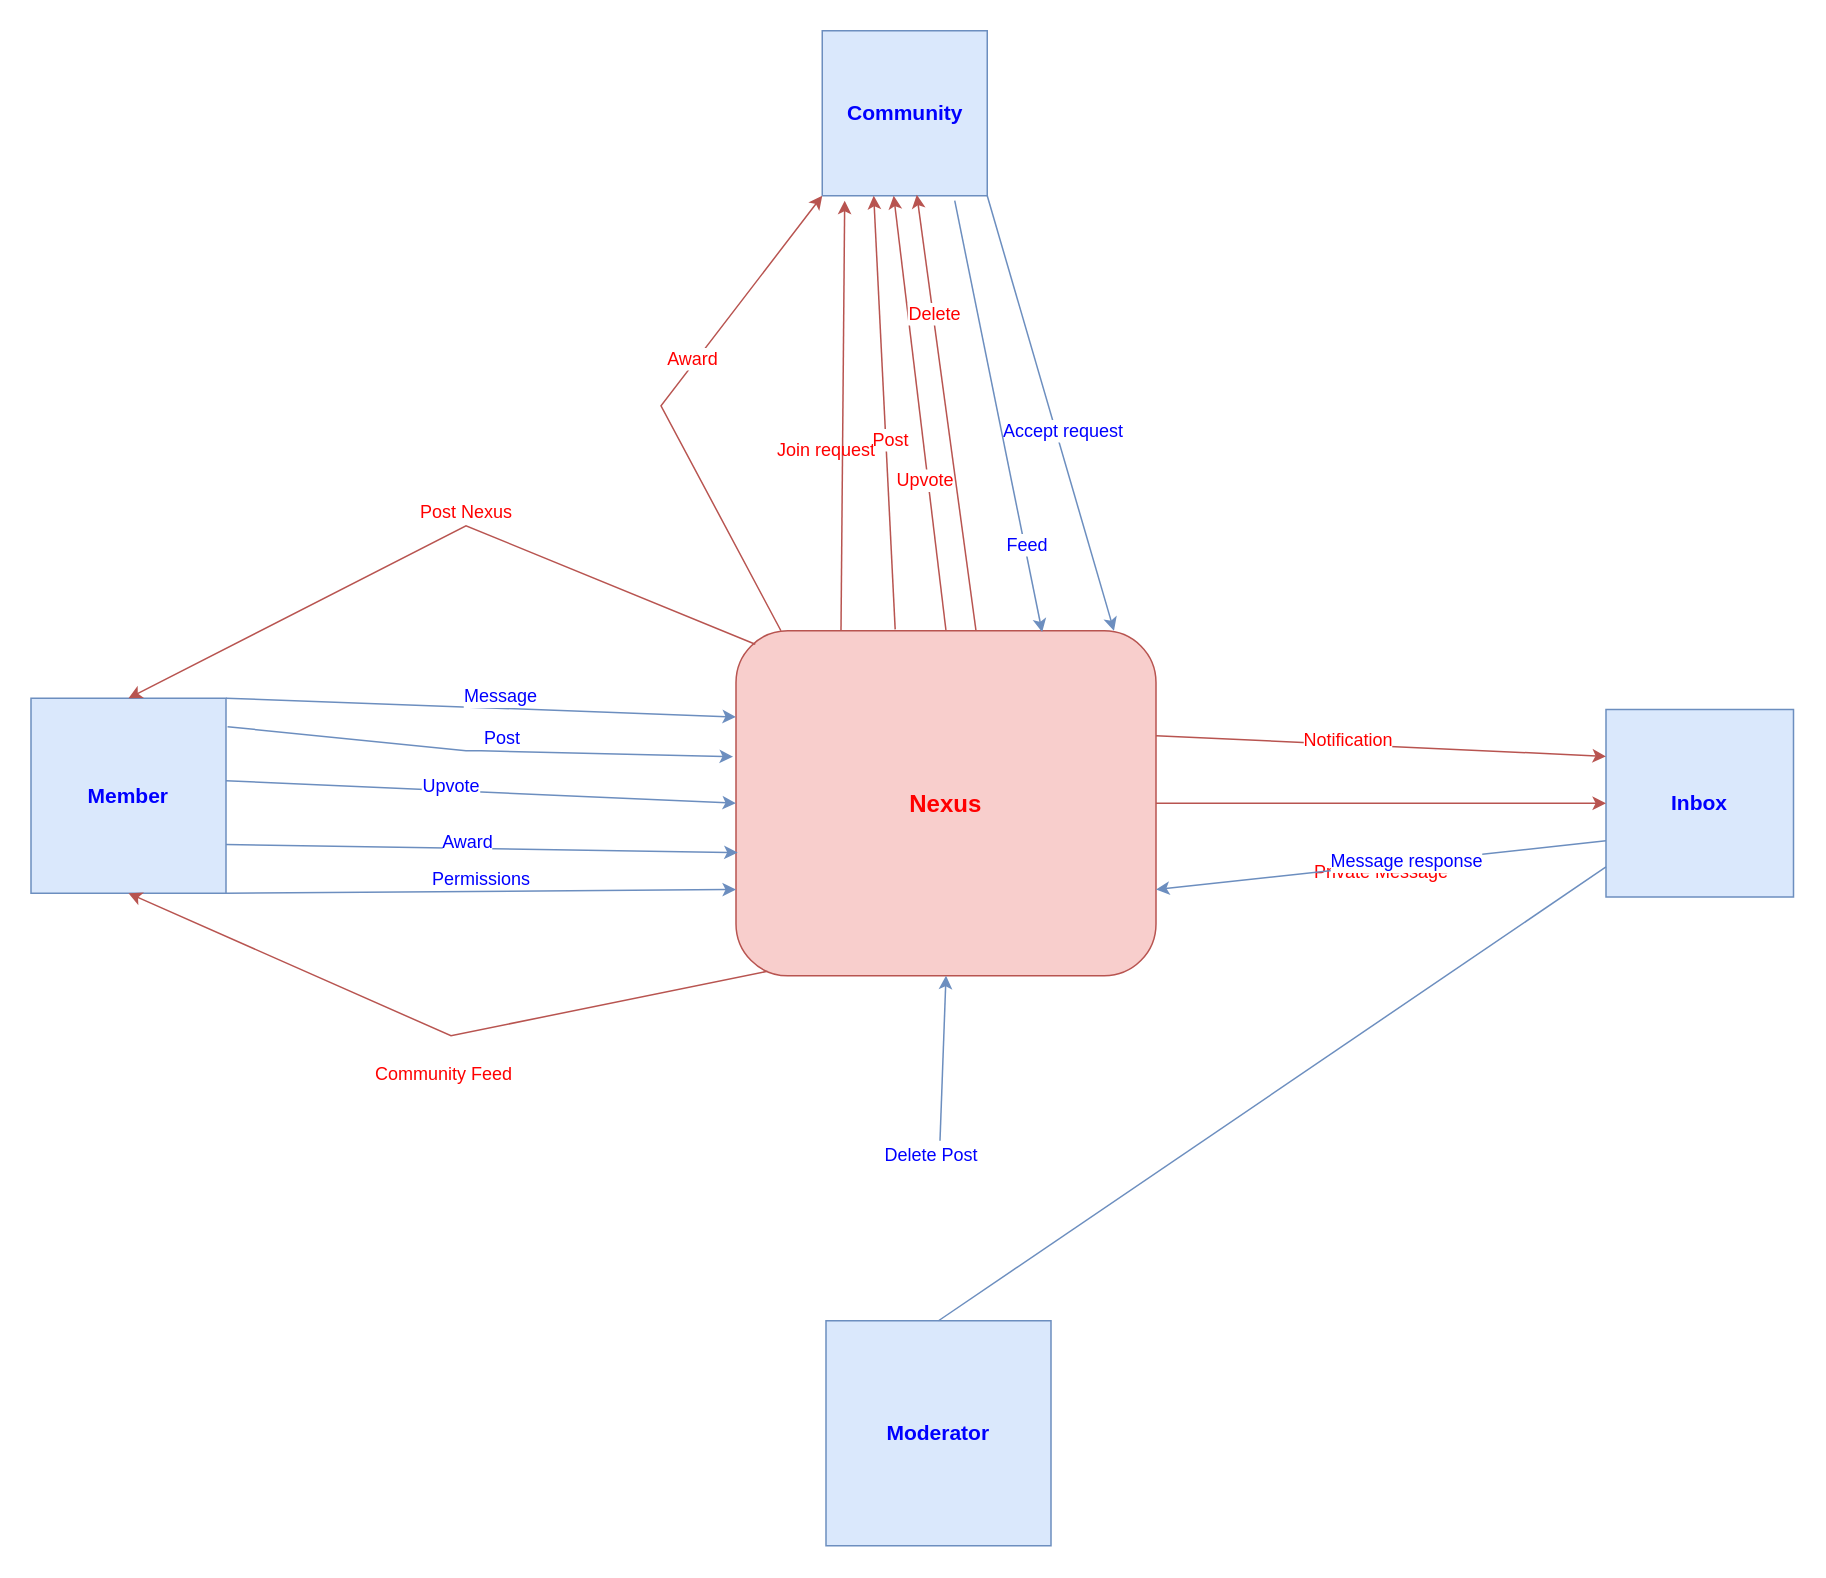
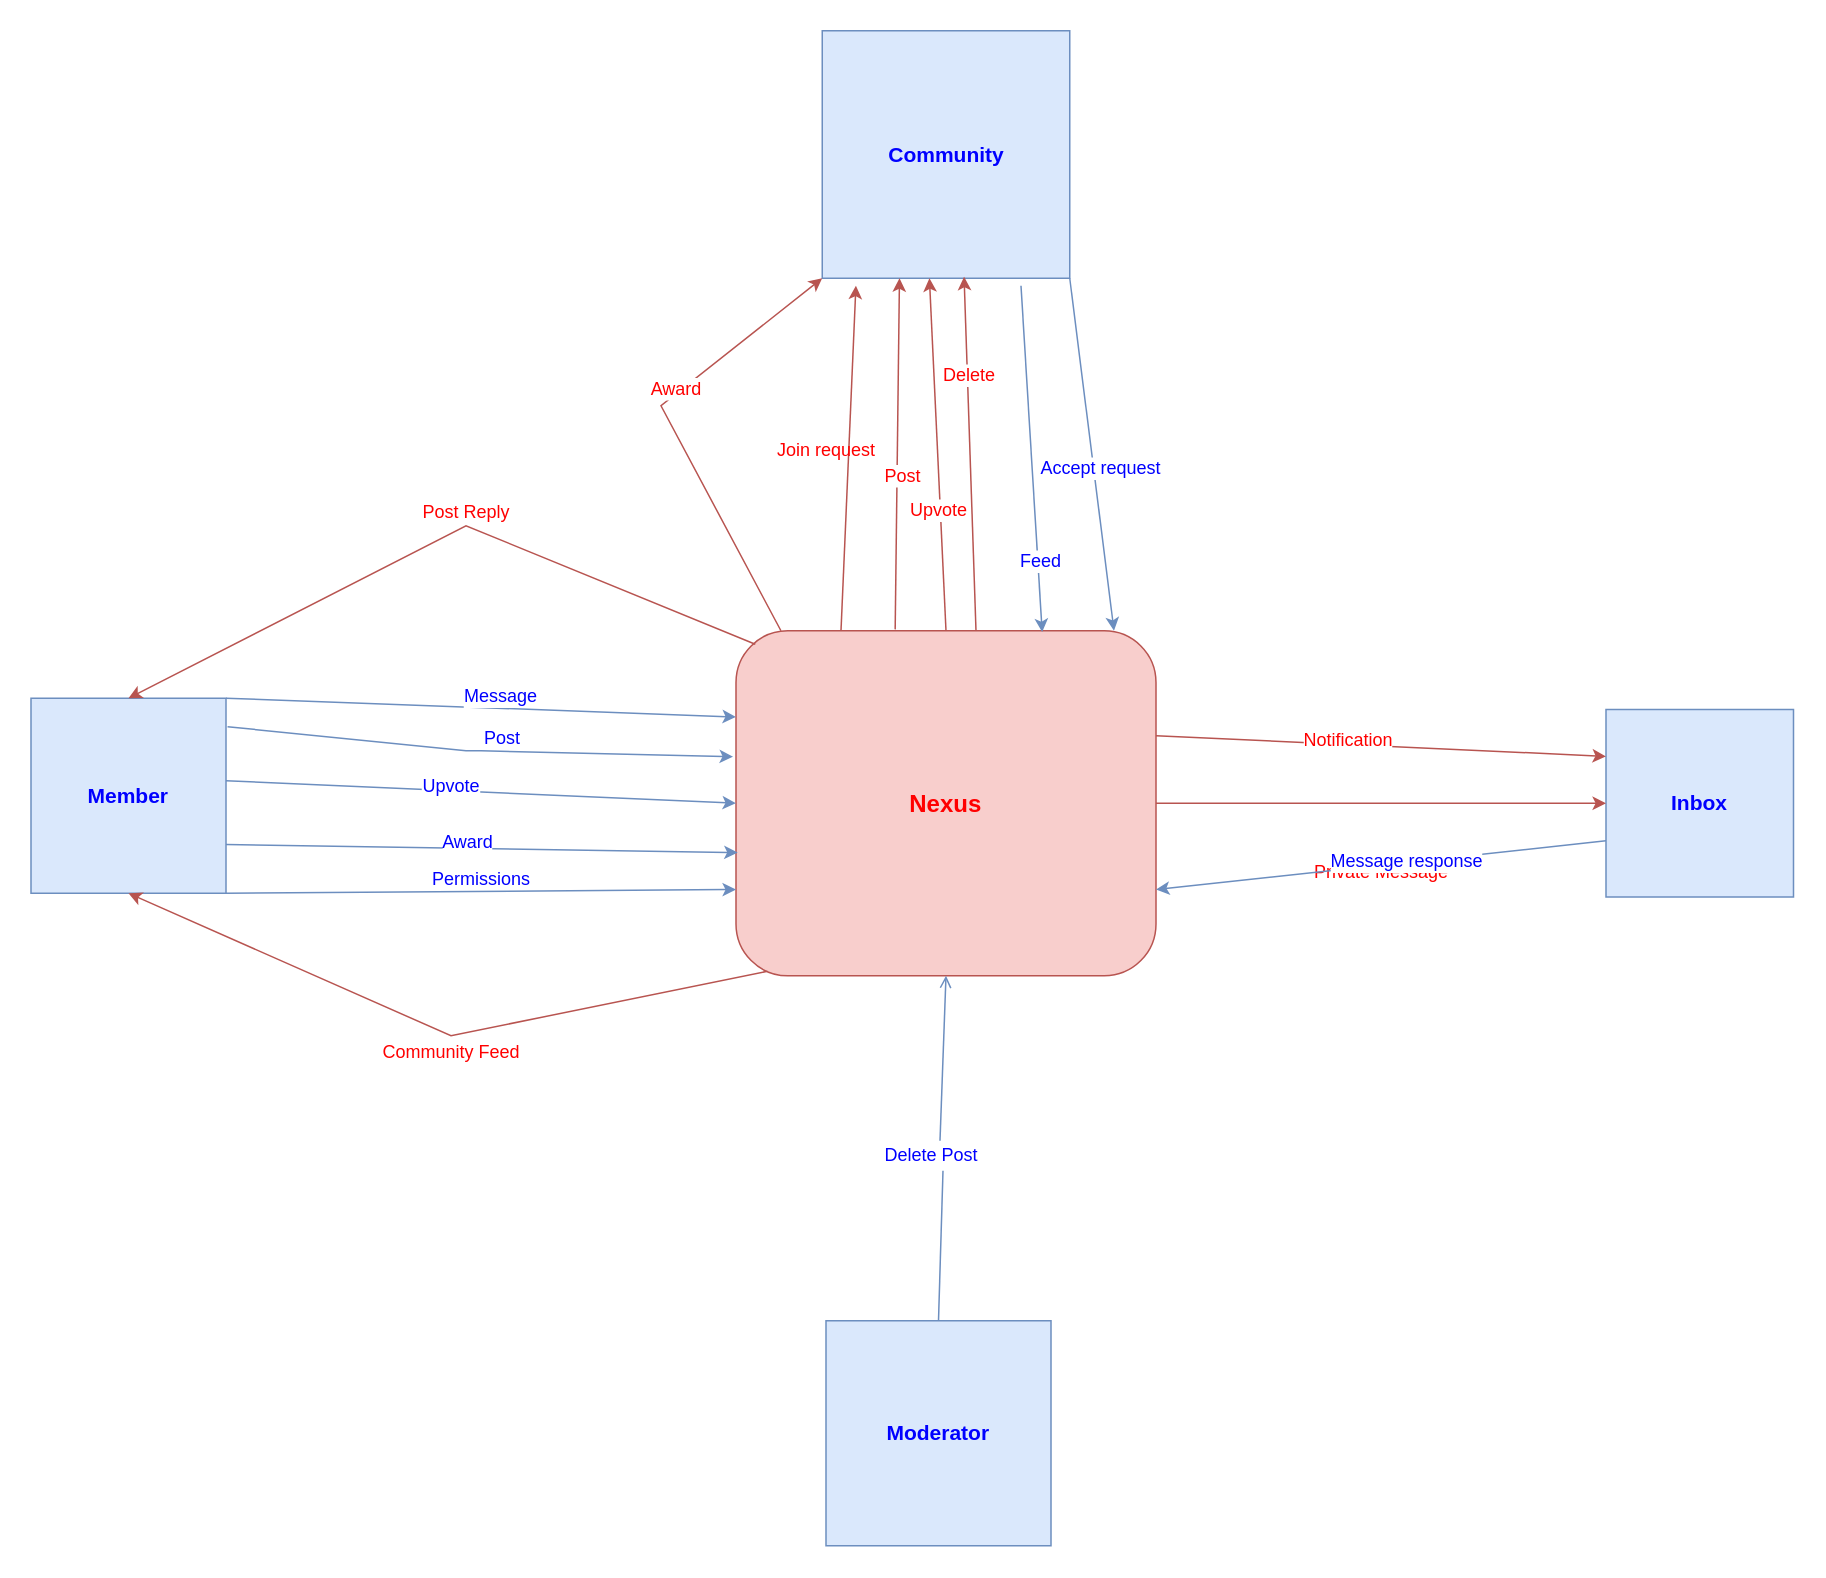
node "Community": size 165x165 -> 248x248
node "Post Nexus": label "Post Nexus" -> "Post Reply"
edge "Delete Post" -> "Nexus": arrowhead classic -> open
node "Community Feed": moved (443, 1073) -> (451, 1051)
edge "Inbox" -- "Moderator": now "Delete Post" -- "Moderator"
